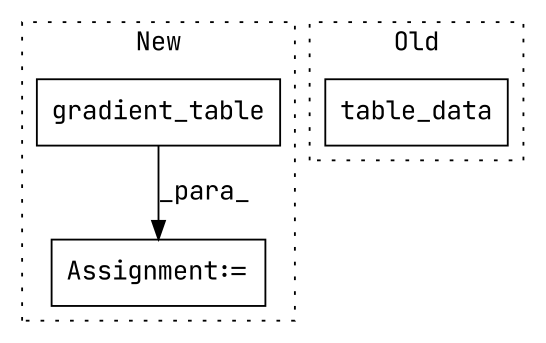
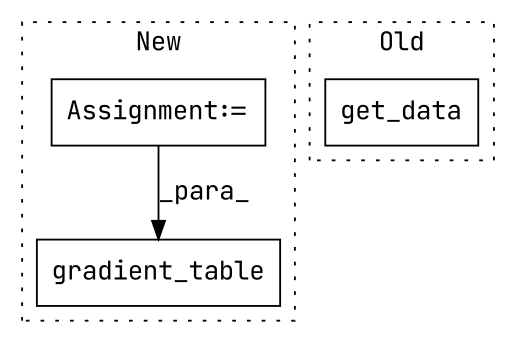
node "table_data": label "table_data" -> "get_data"
edge "gradient_table" -> "Assignment:=": reversed
